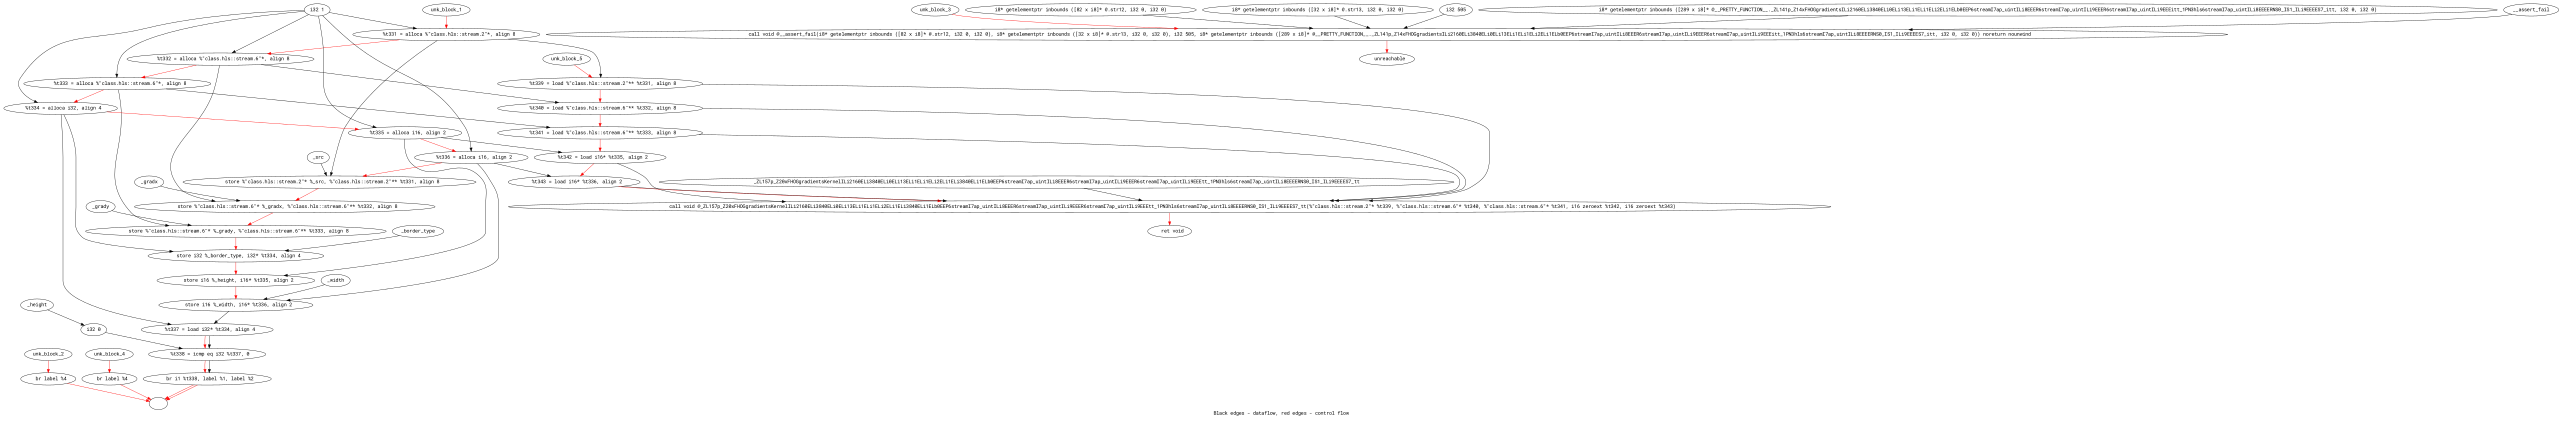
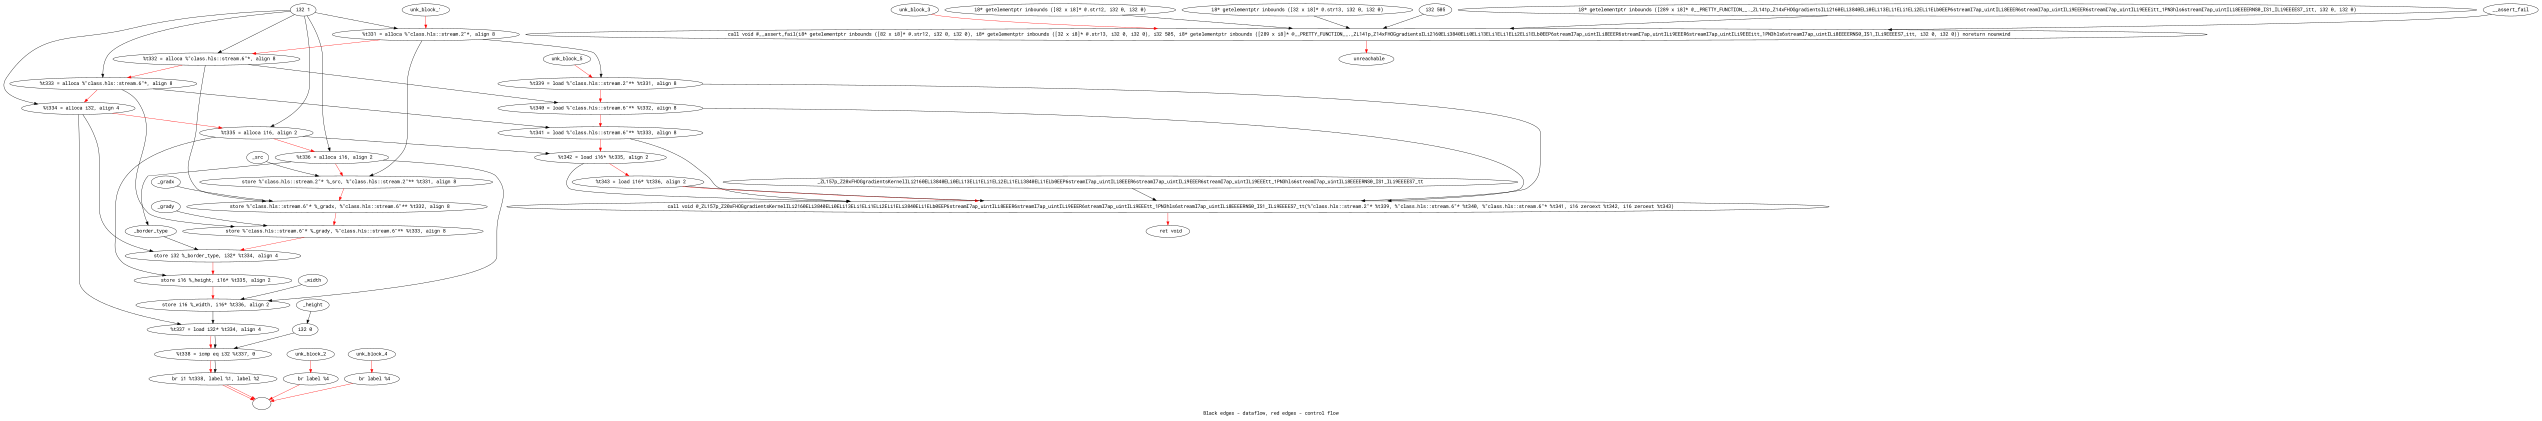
edge "%t336 = alloca i16, align 2" -> "%t343 = load i16* %t336, align 2": now "%t336 = alloca i16, align 2" -> "_border_type"
